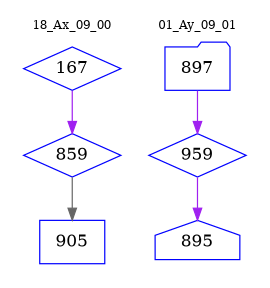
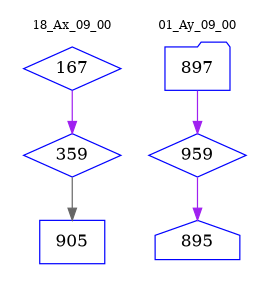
cluster "01_Ay_09_01": label "01_Ay_09_01" -> "01_Ay_09_00"
node "859": label "859" -> "359"
